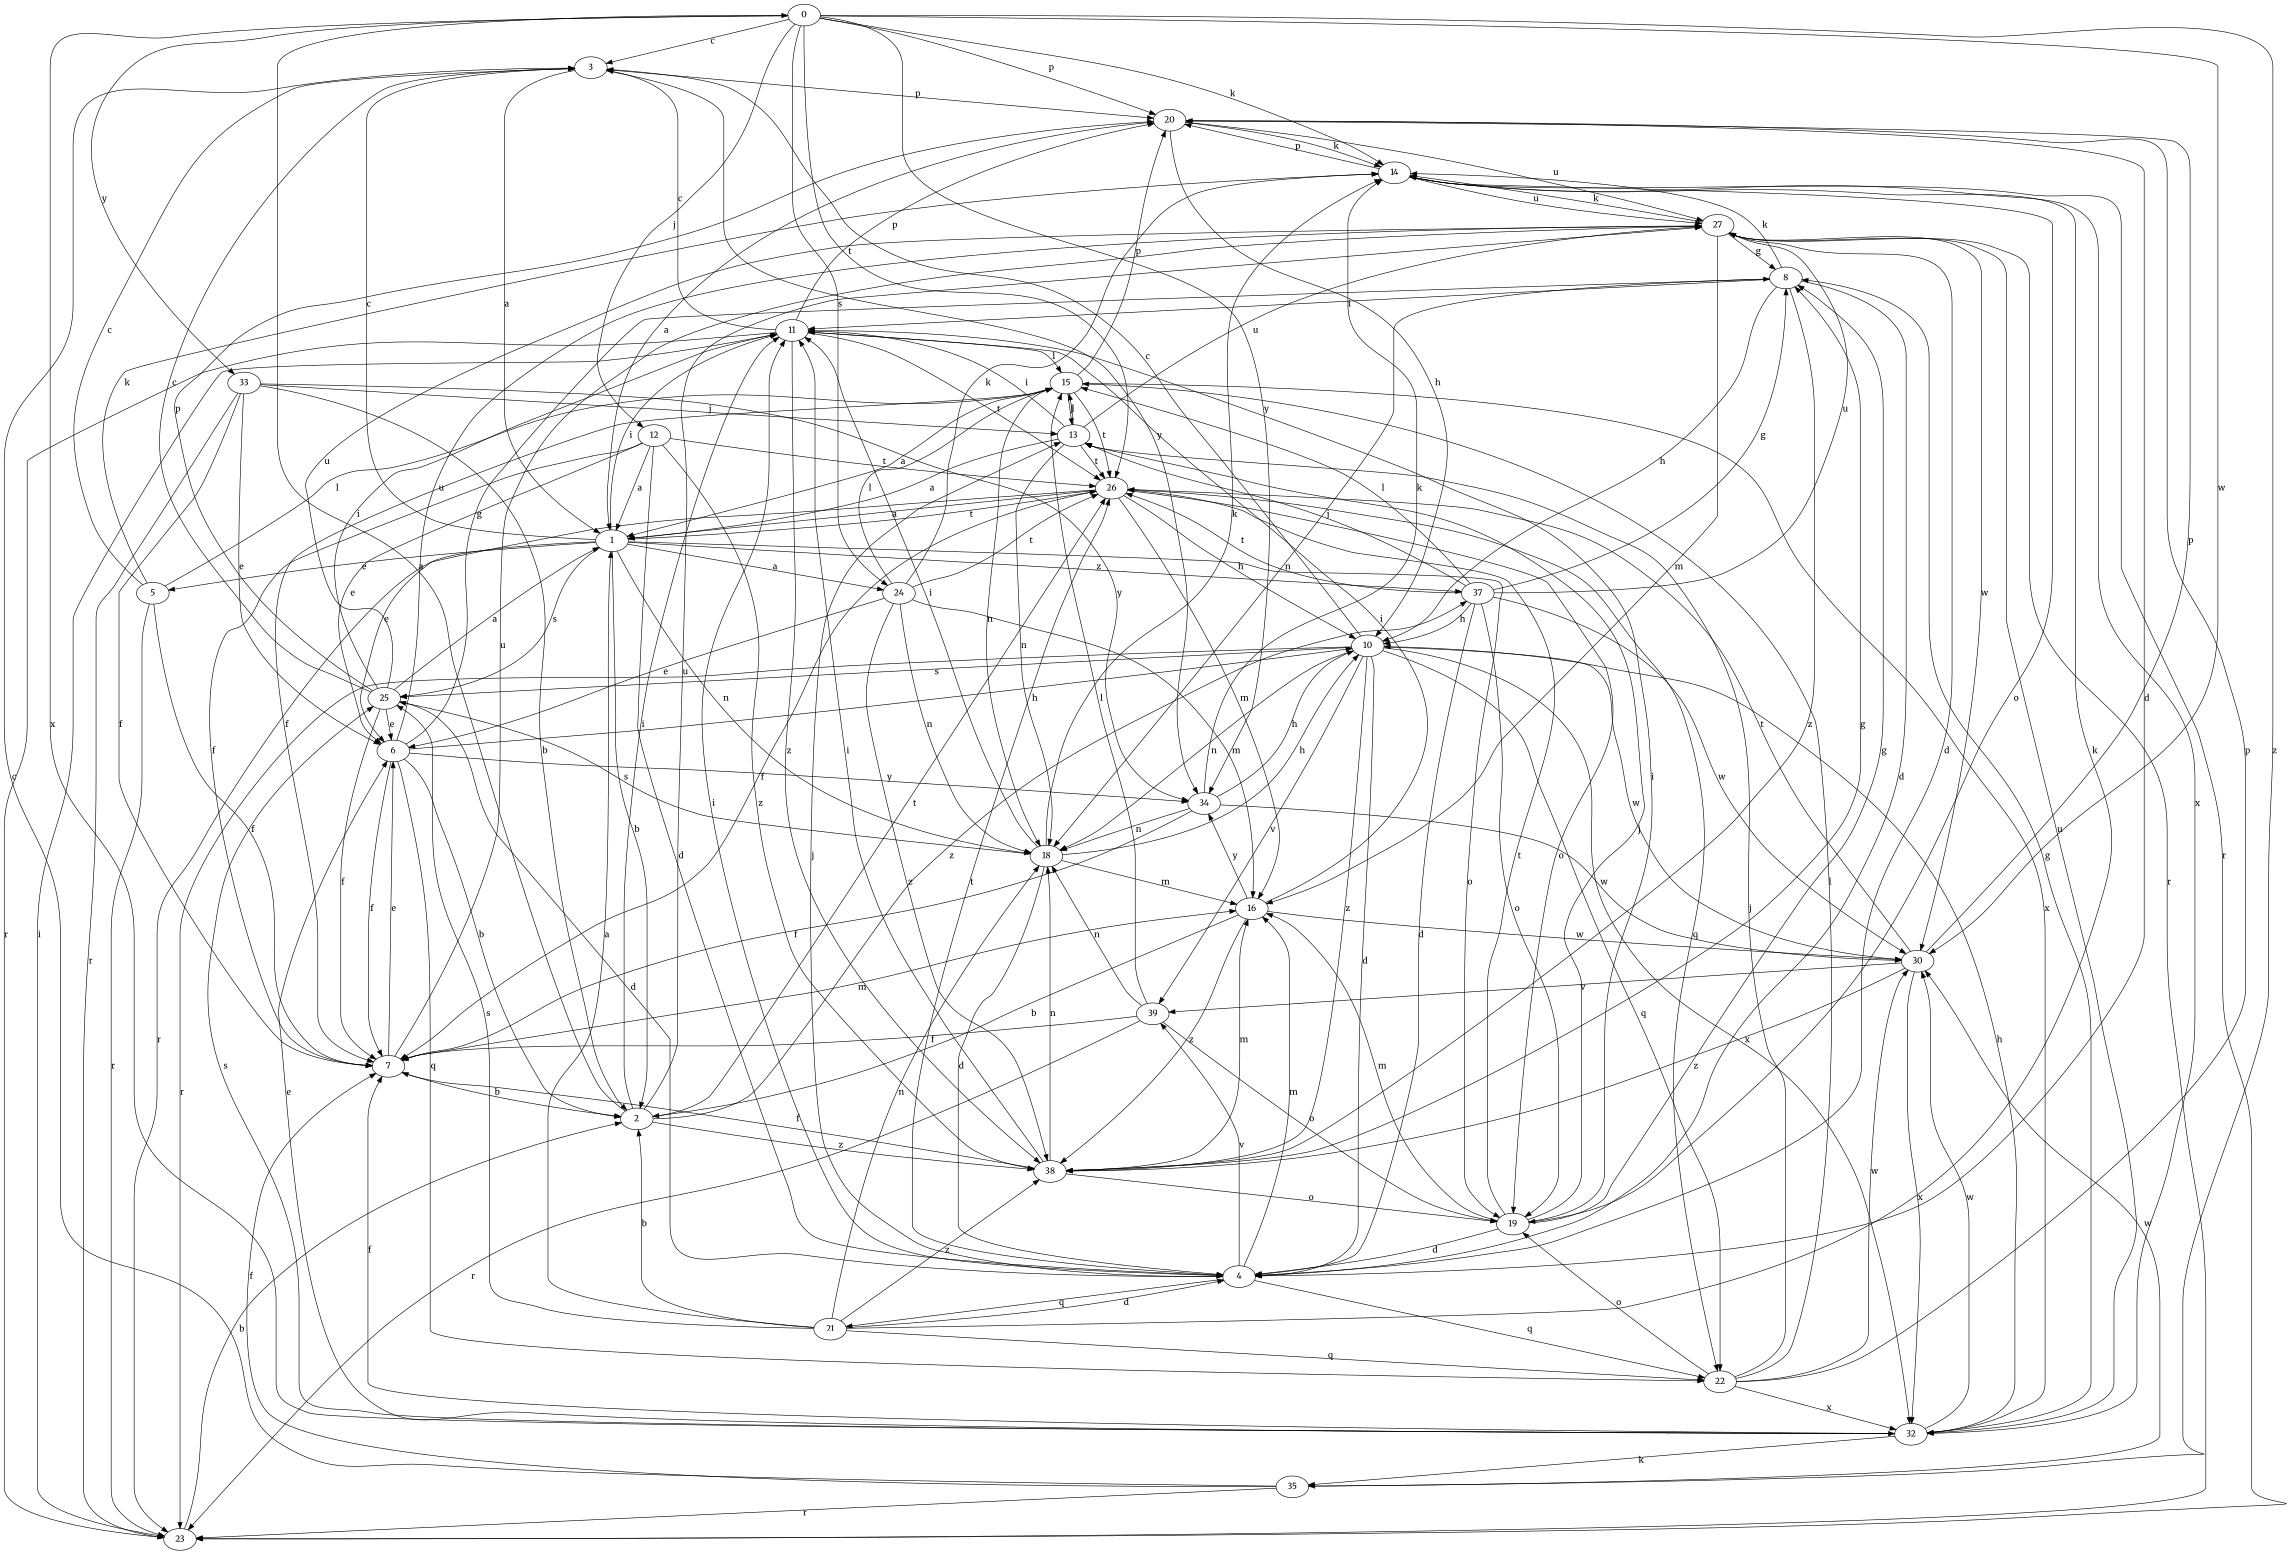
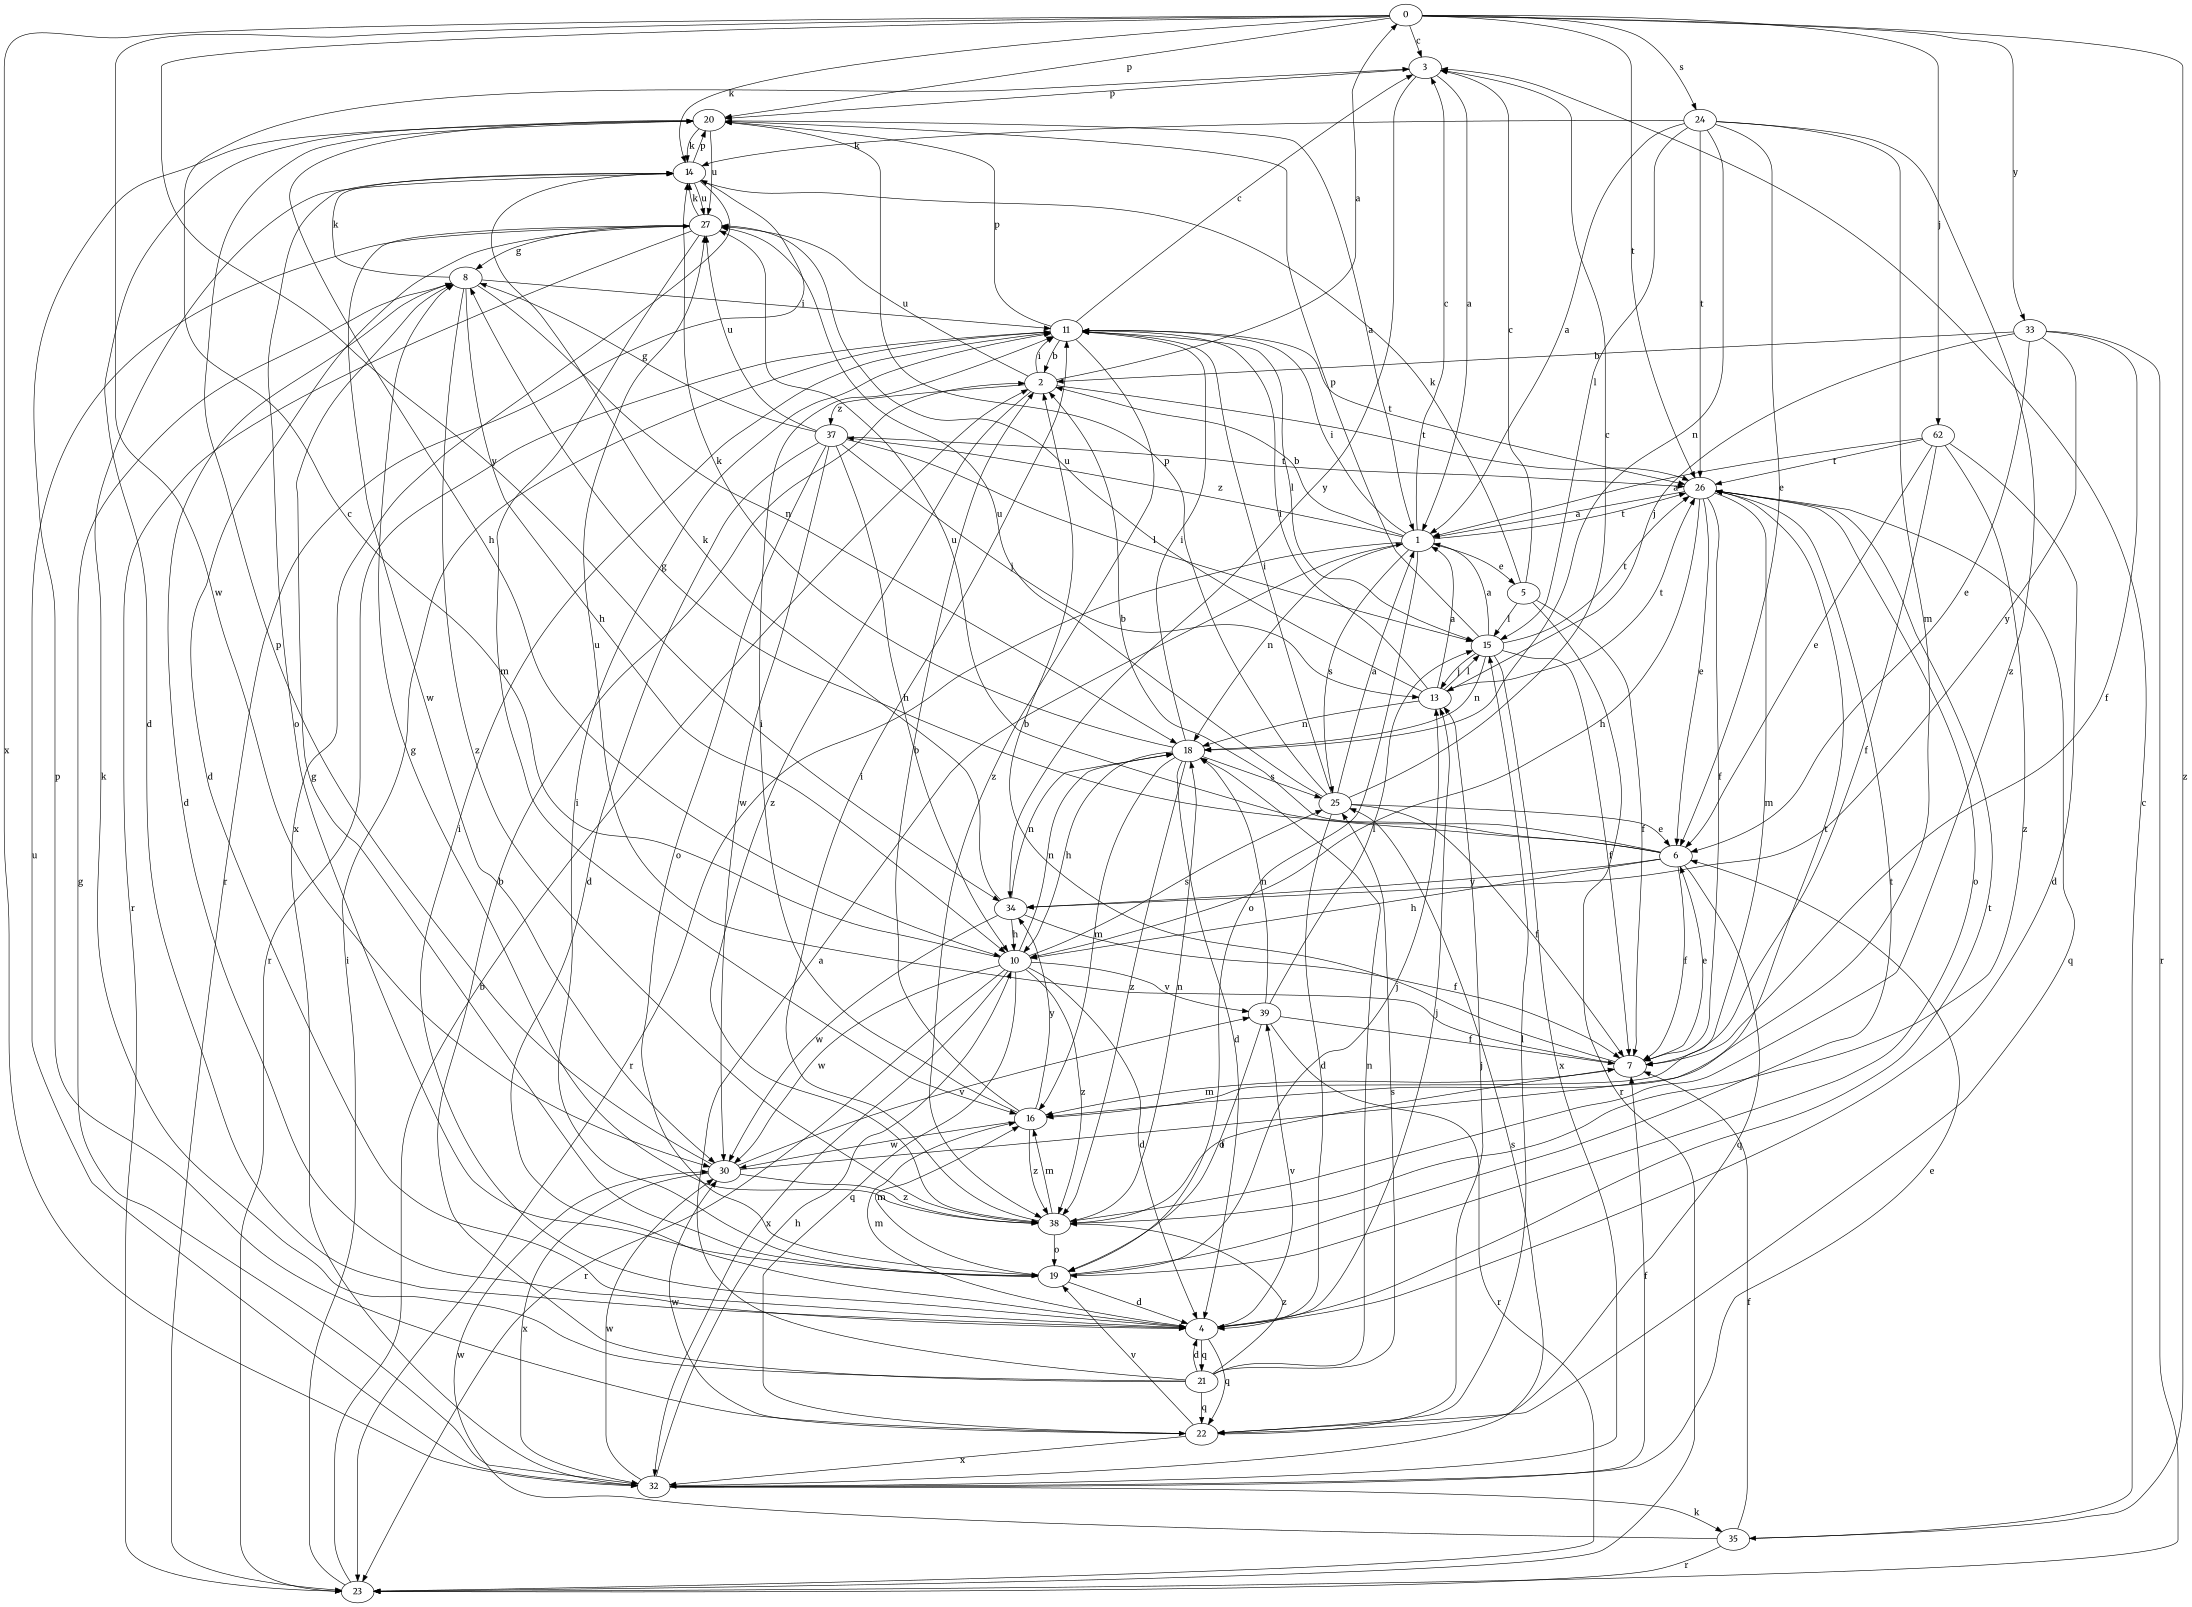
edge "11" -> "2": added, label "b"
node "12": label "12" -> "62"
edge "1" -> "24": reversed
edge "18" -> "38": added, label "z"
edge "22" -> "19": label "o" -> "v"
